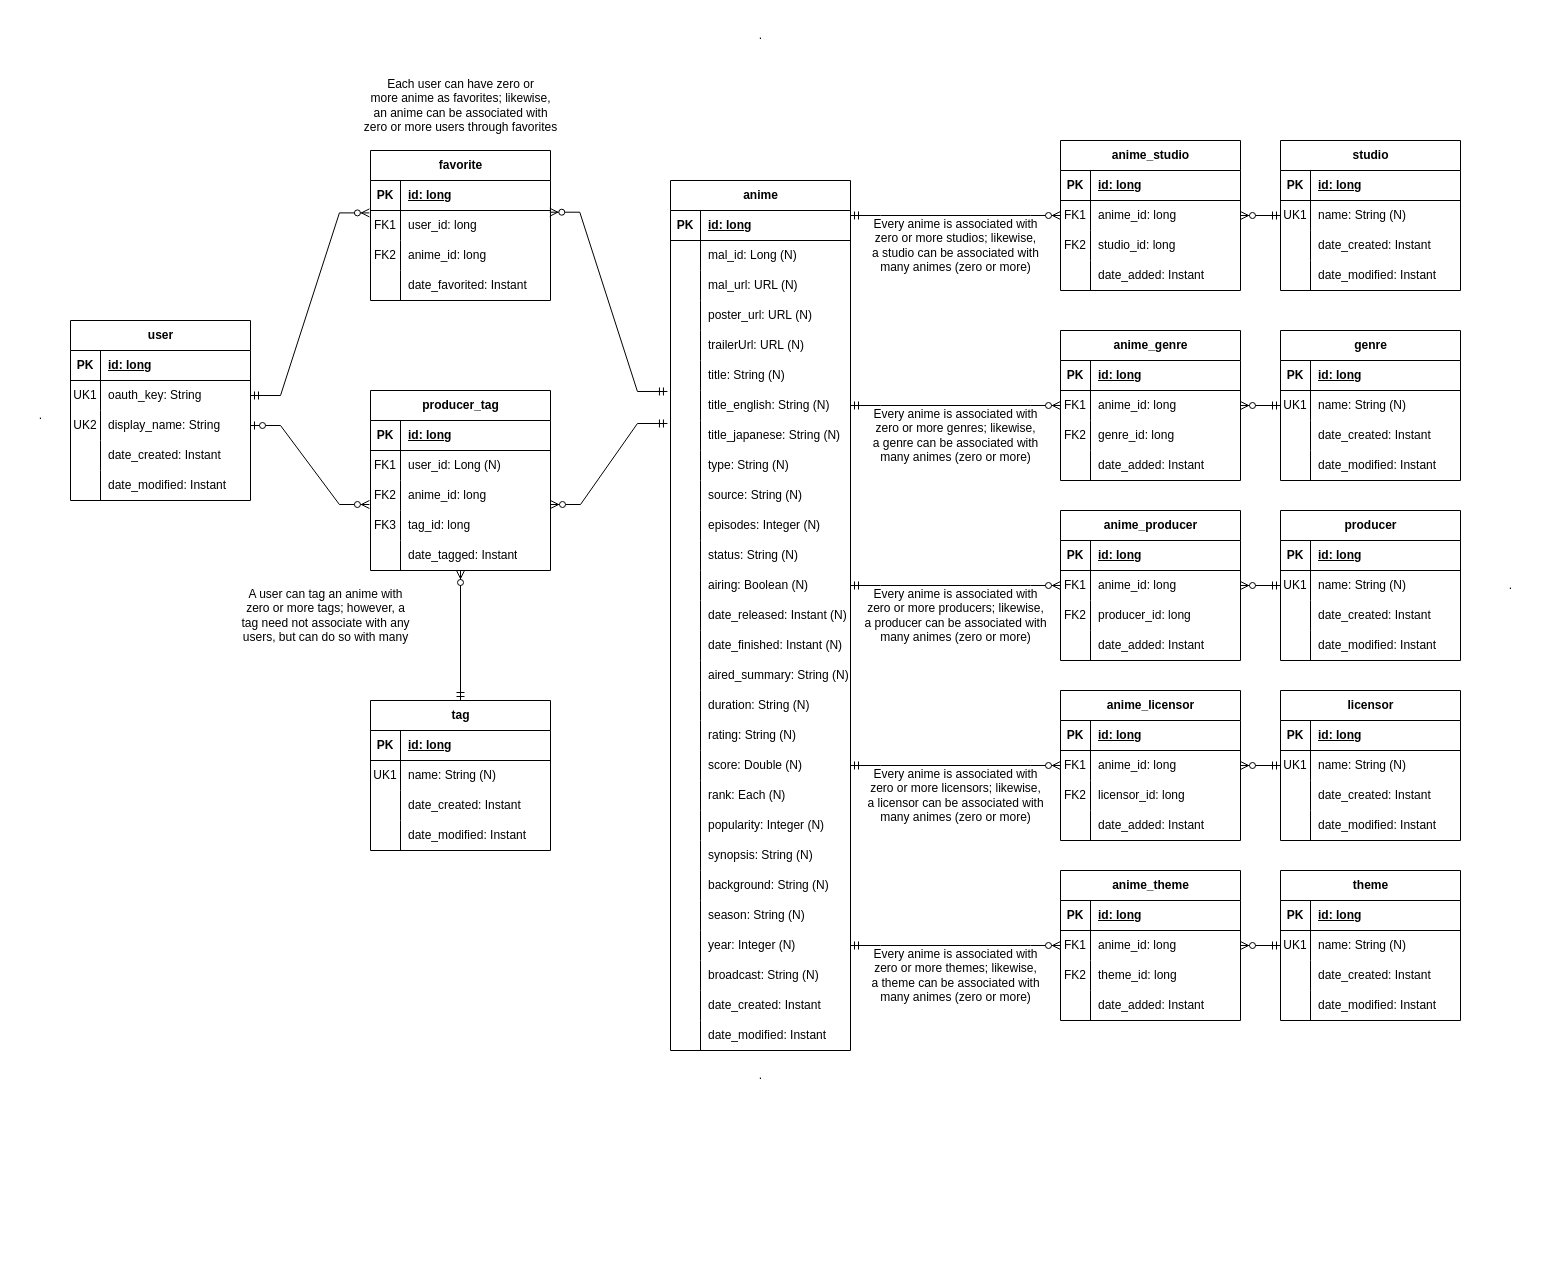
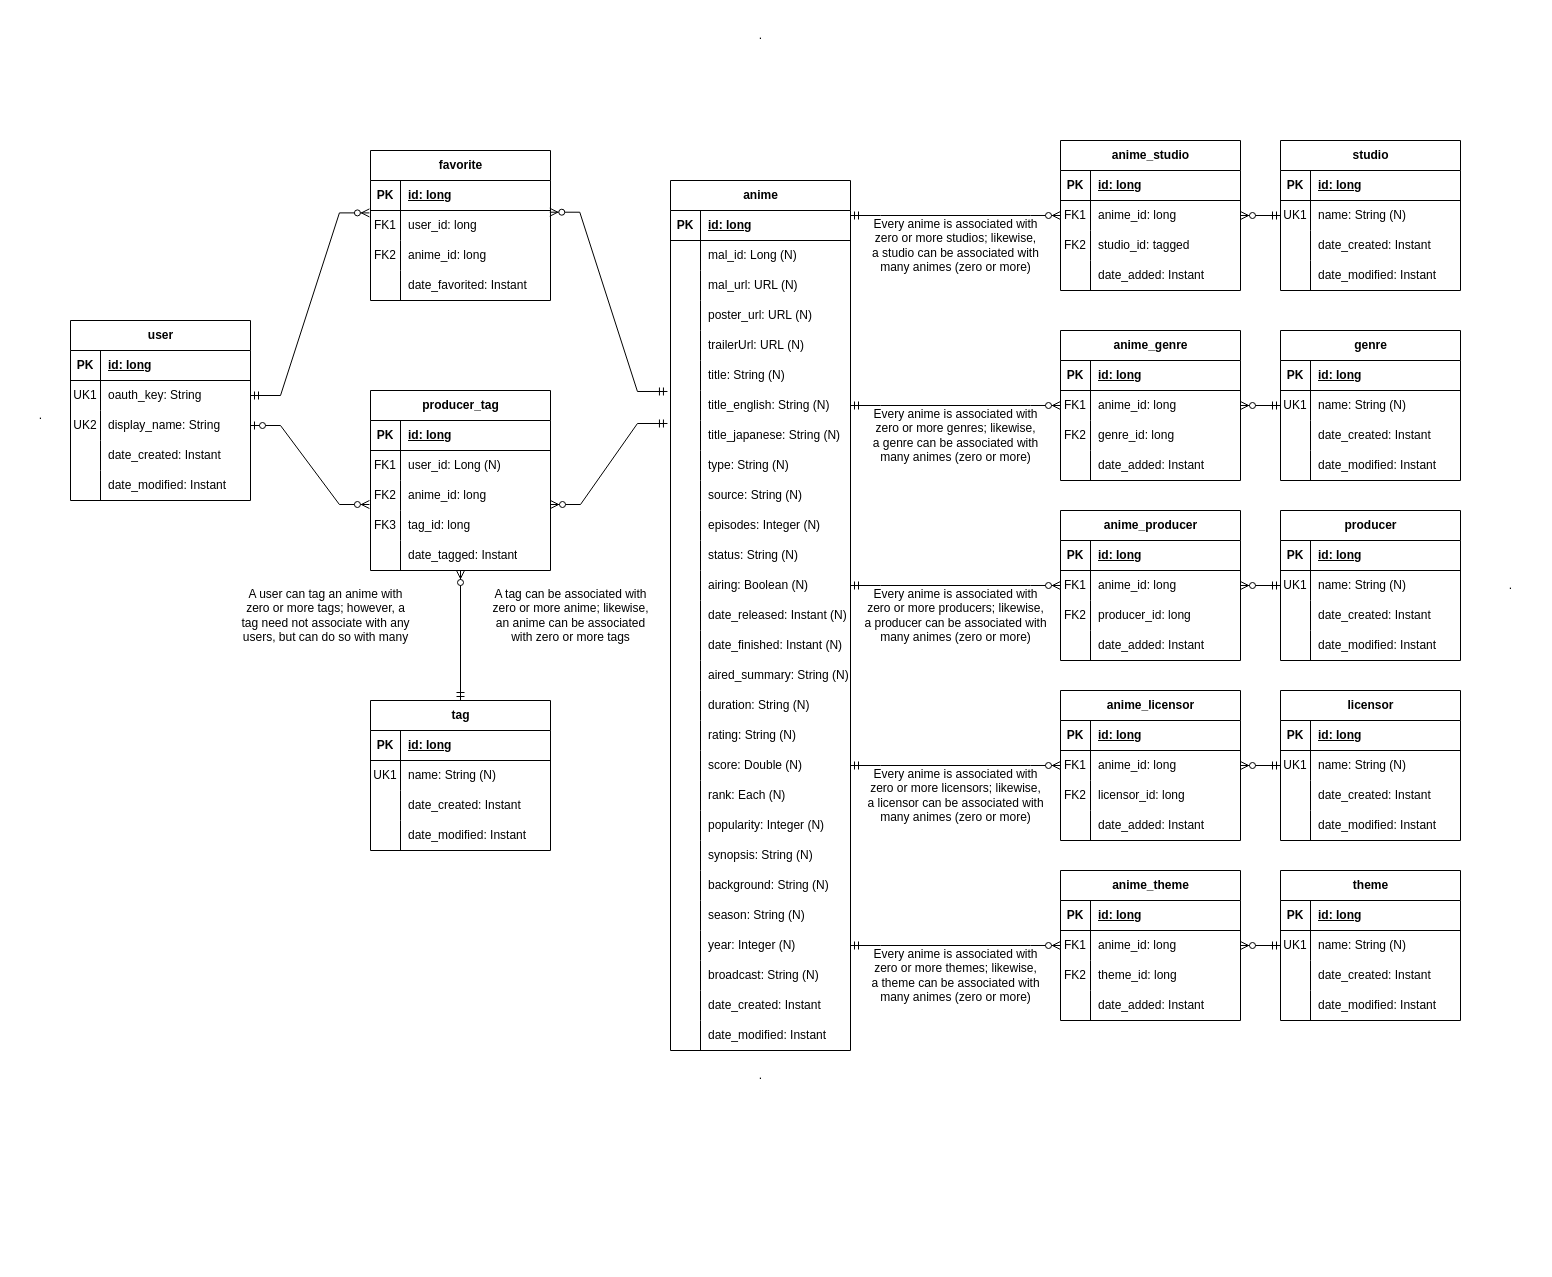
node "Each user can have zero or more anime as favorites; likewise, an anime can be associated with zero or more users through favorites": removed
node "studio_id: long": label "studio_id: long" -> "studio_id: tagged"
node "A tag can be associated with zero or more anime; likewise, an anime can be associated with zero or more tags": added
